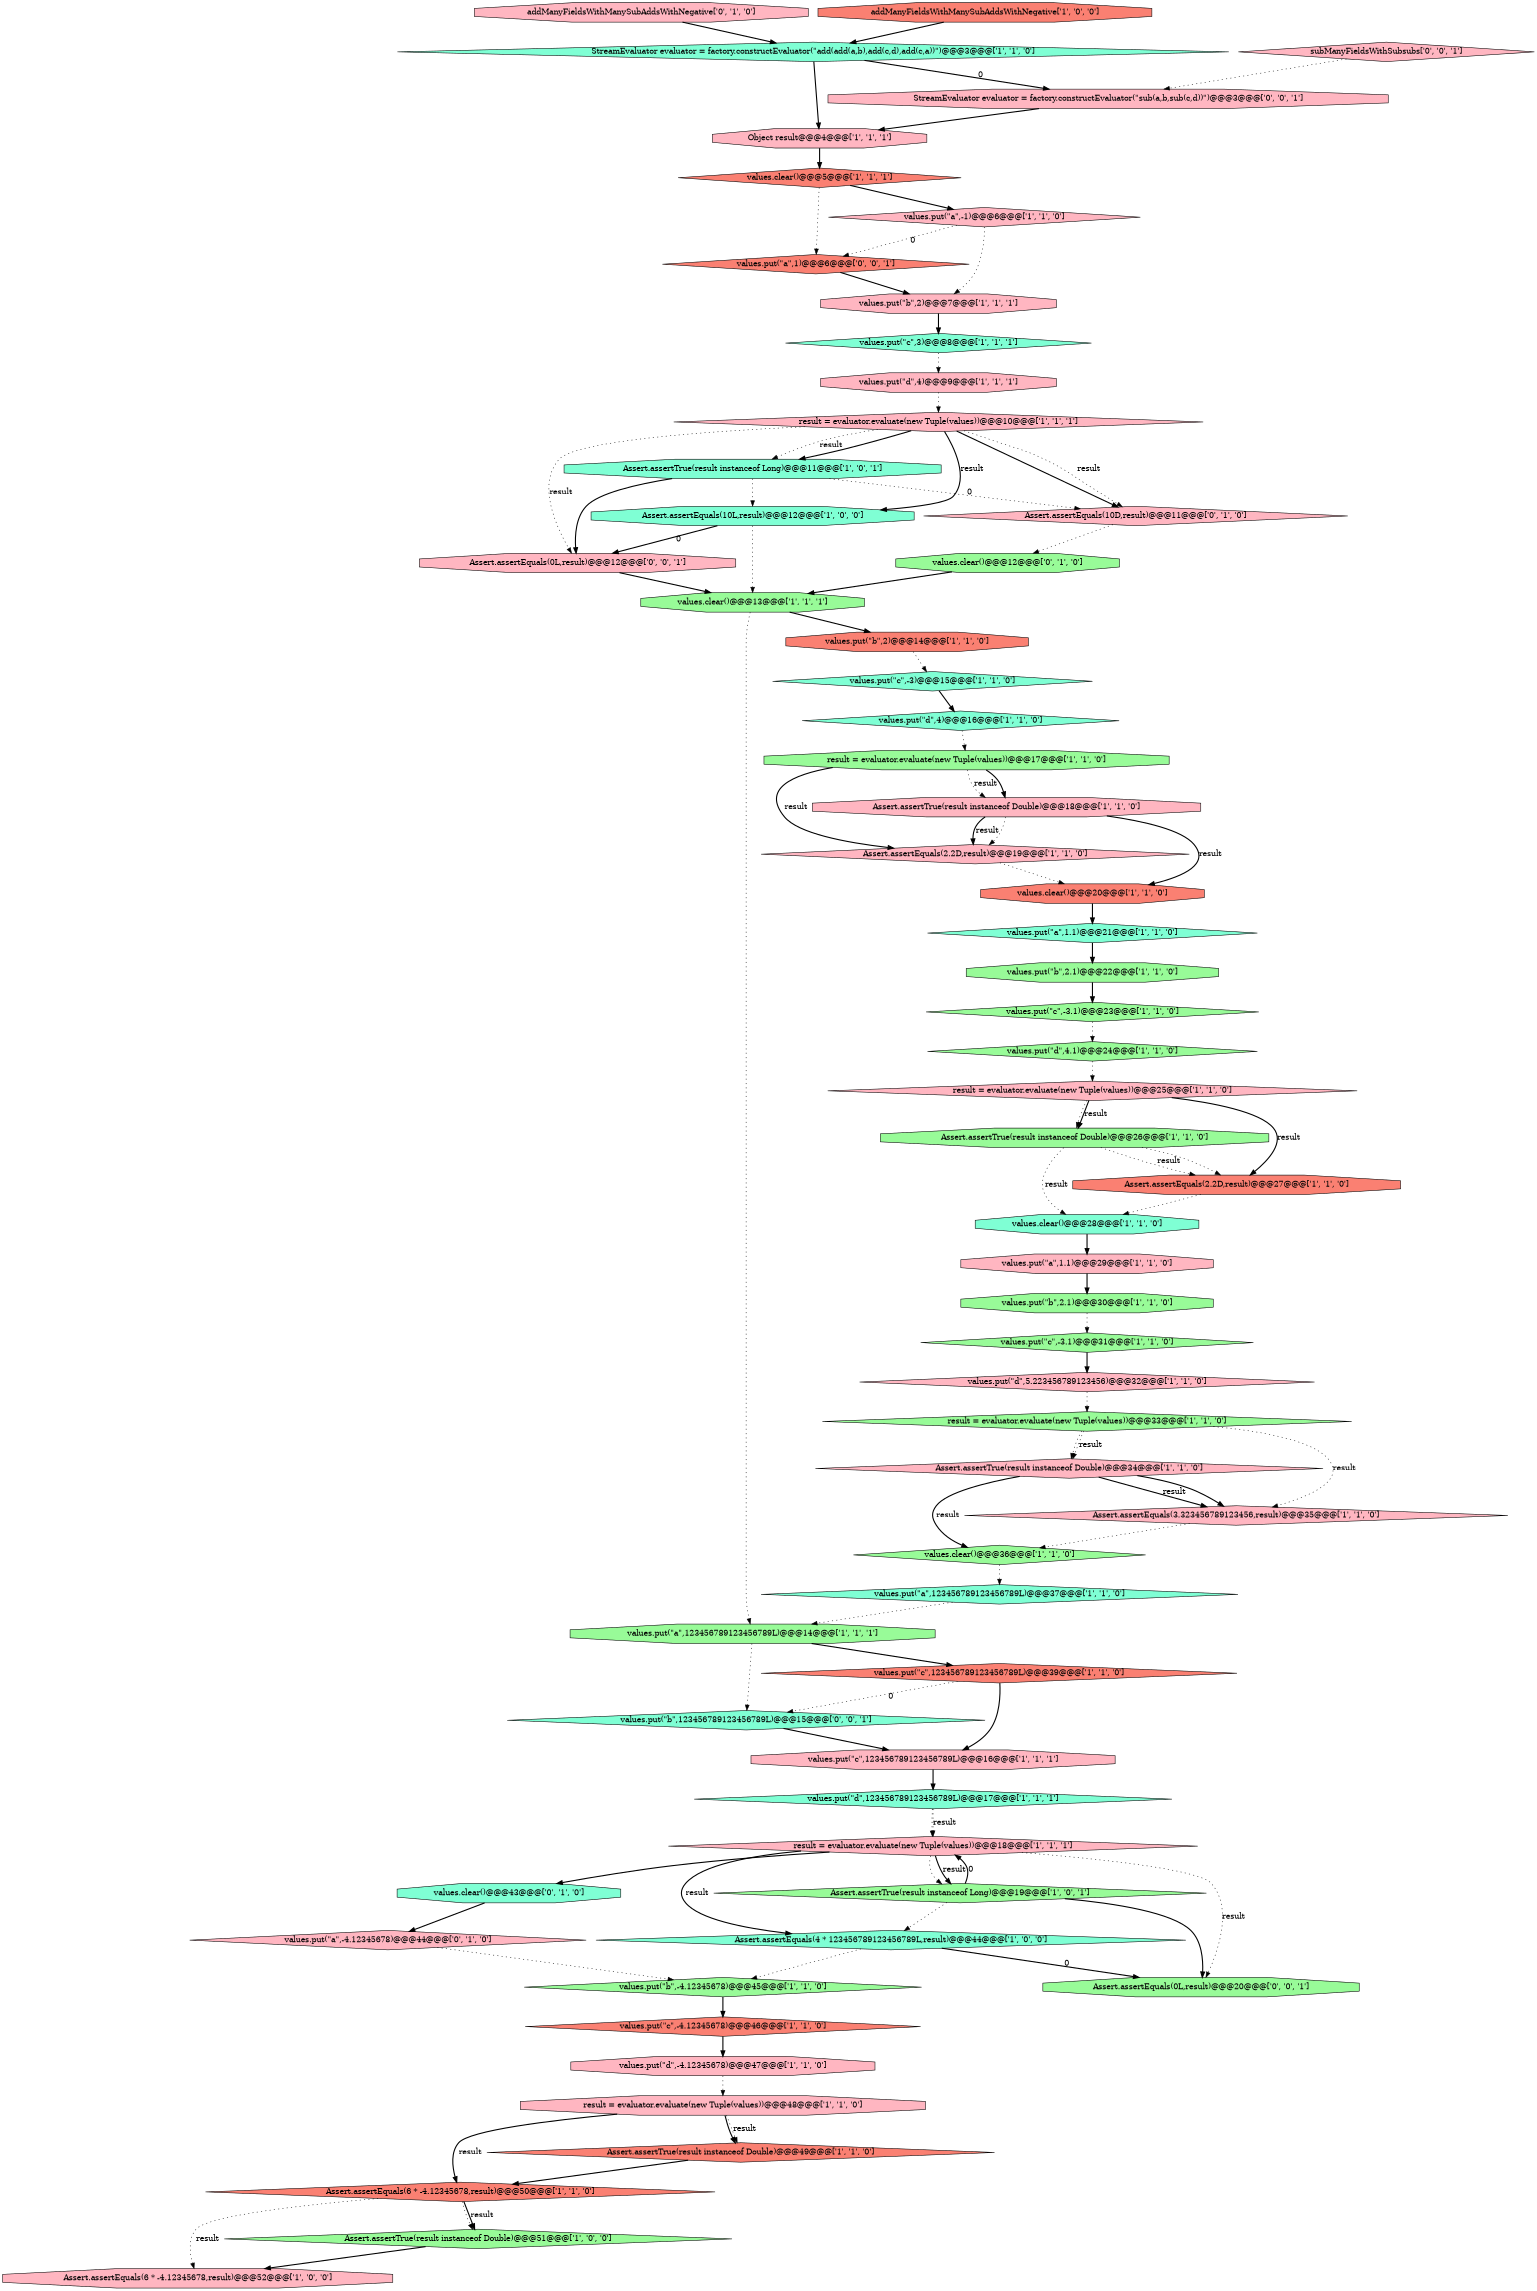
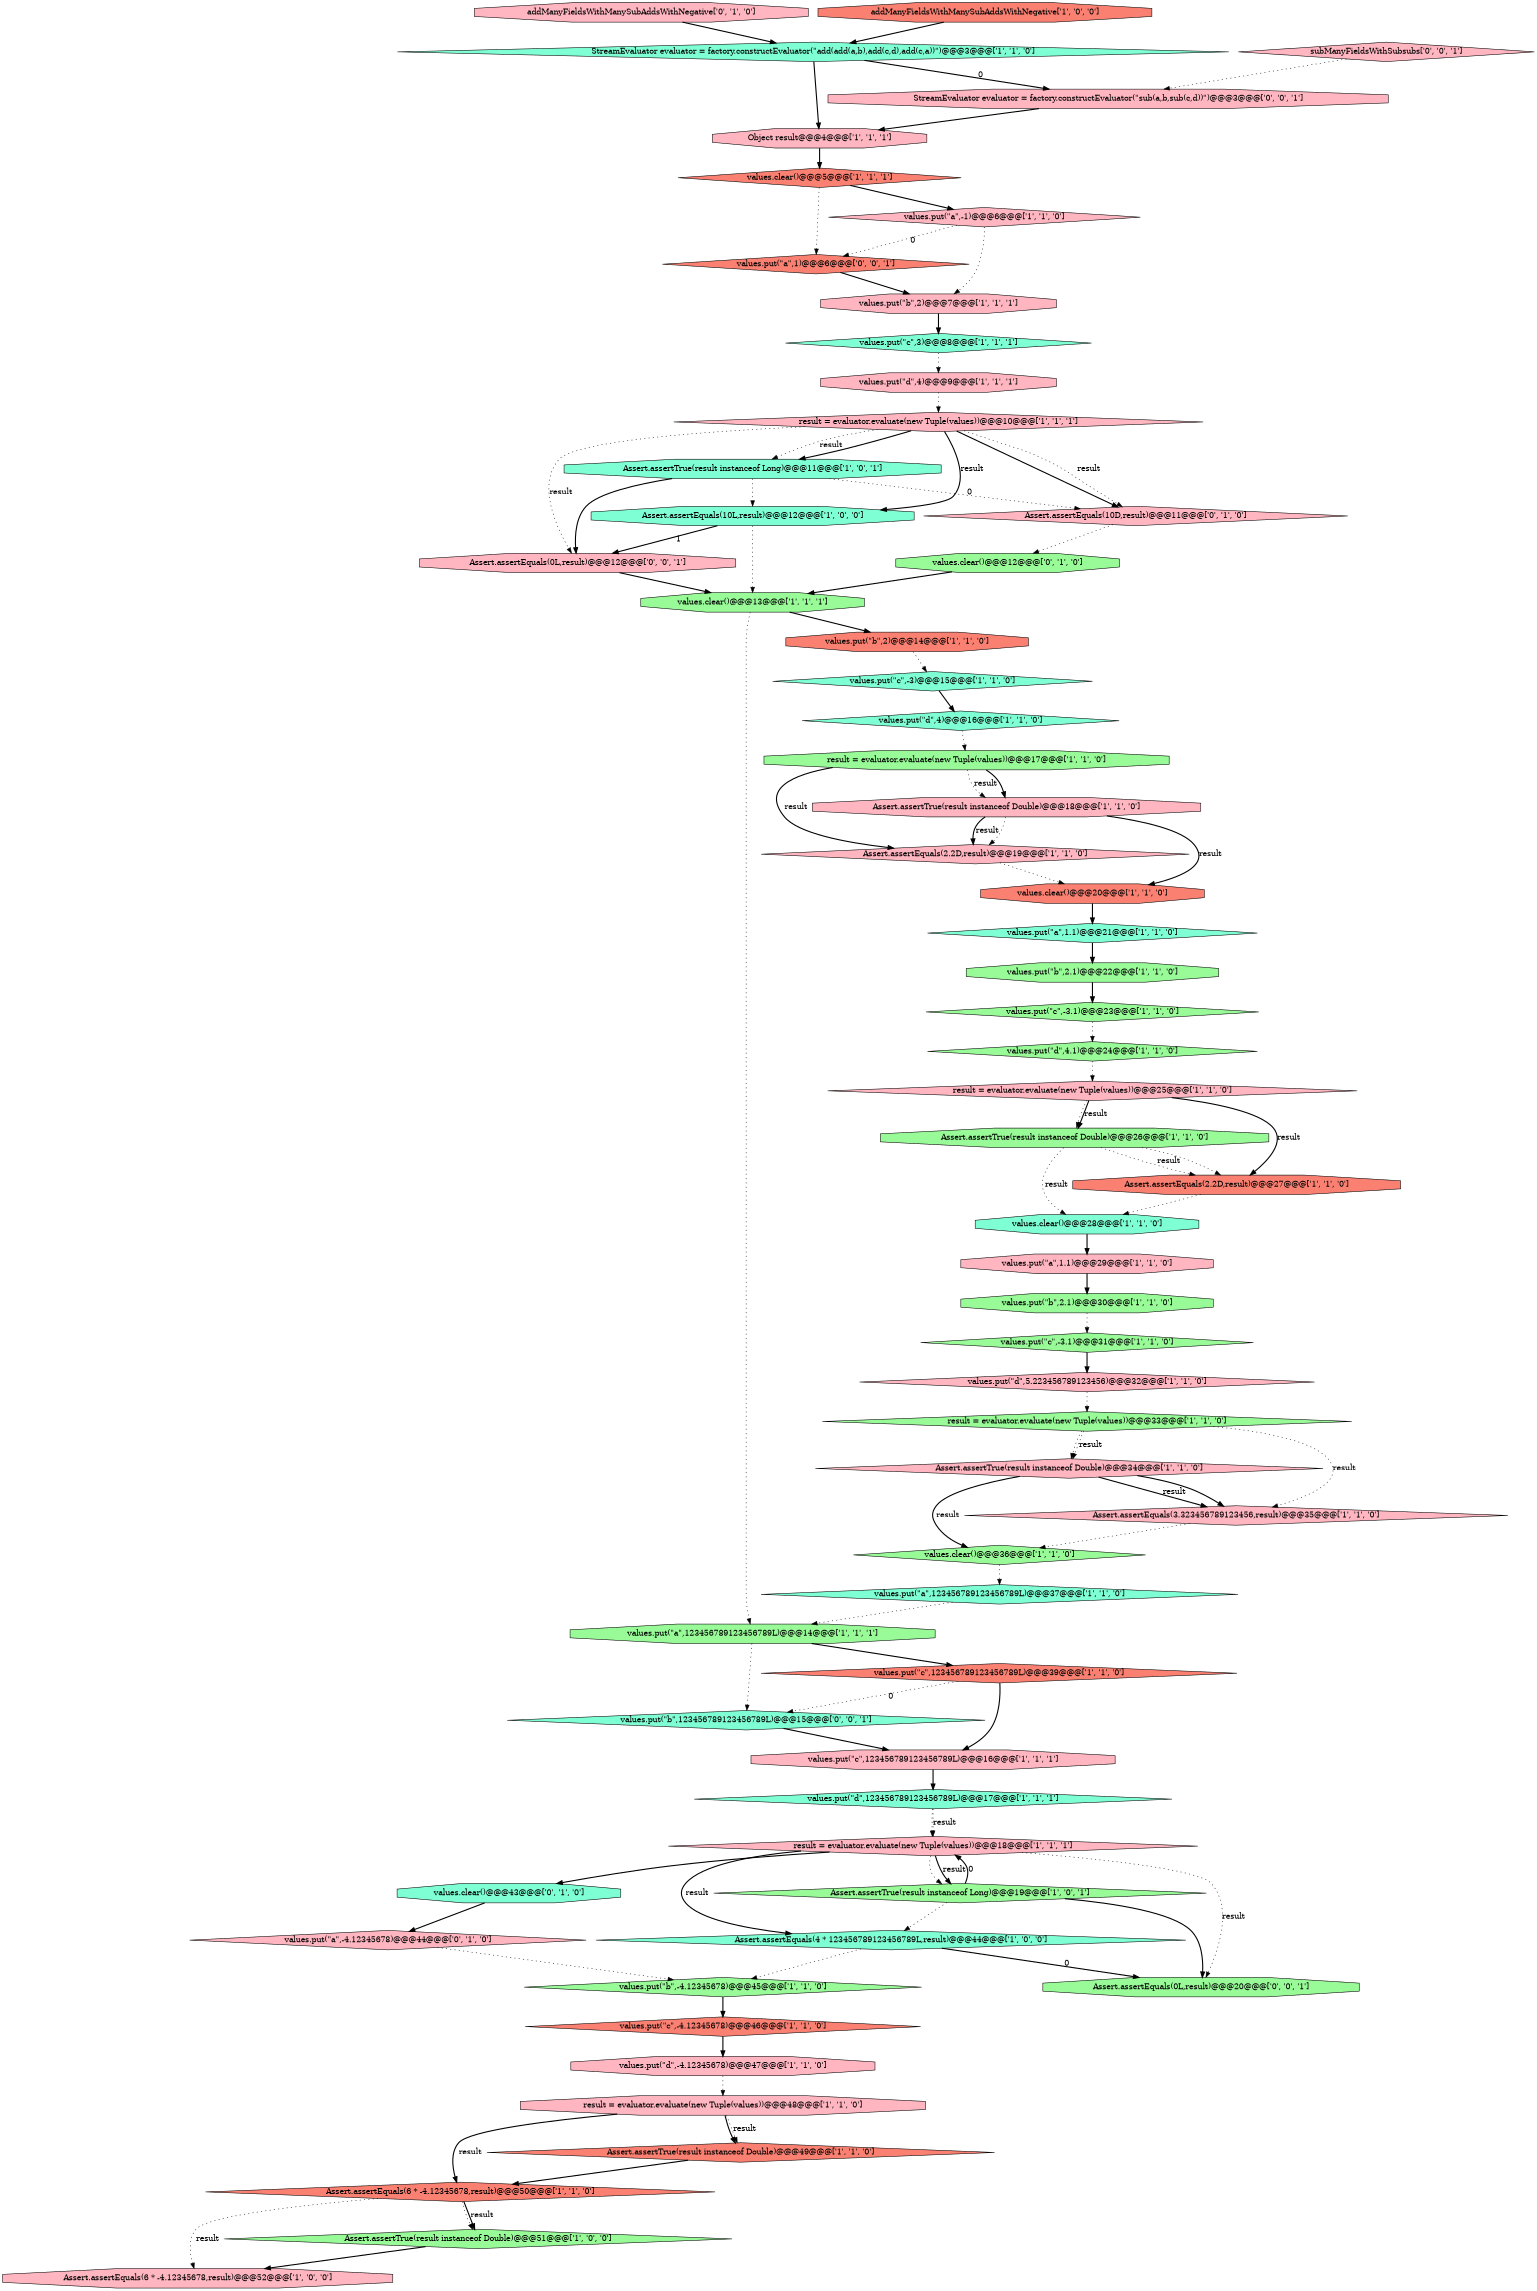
edge "Assert.assertEquals(10L,result)@@@12@@@['1', '0', '0']" -> "Assert.assertEquals(0L,result)@@@12@@@['0', '0', '1']": label "0" -> "1"
